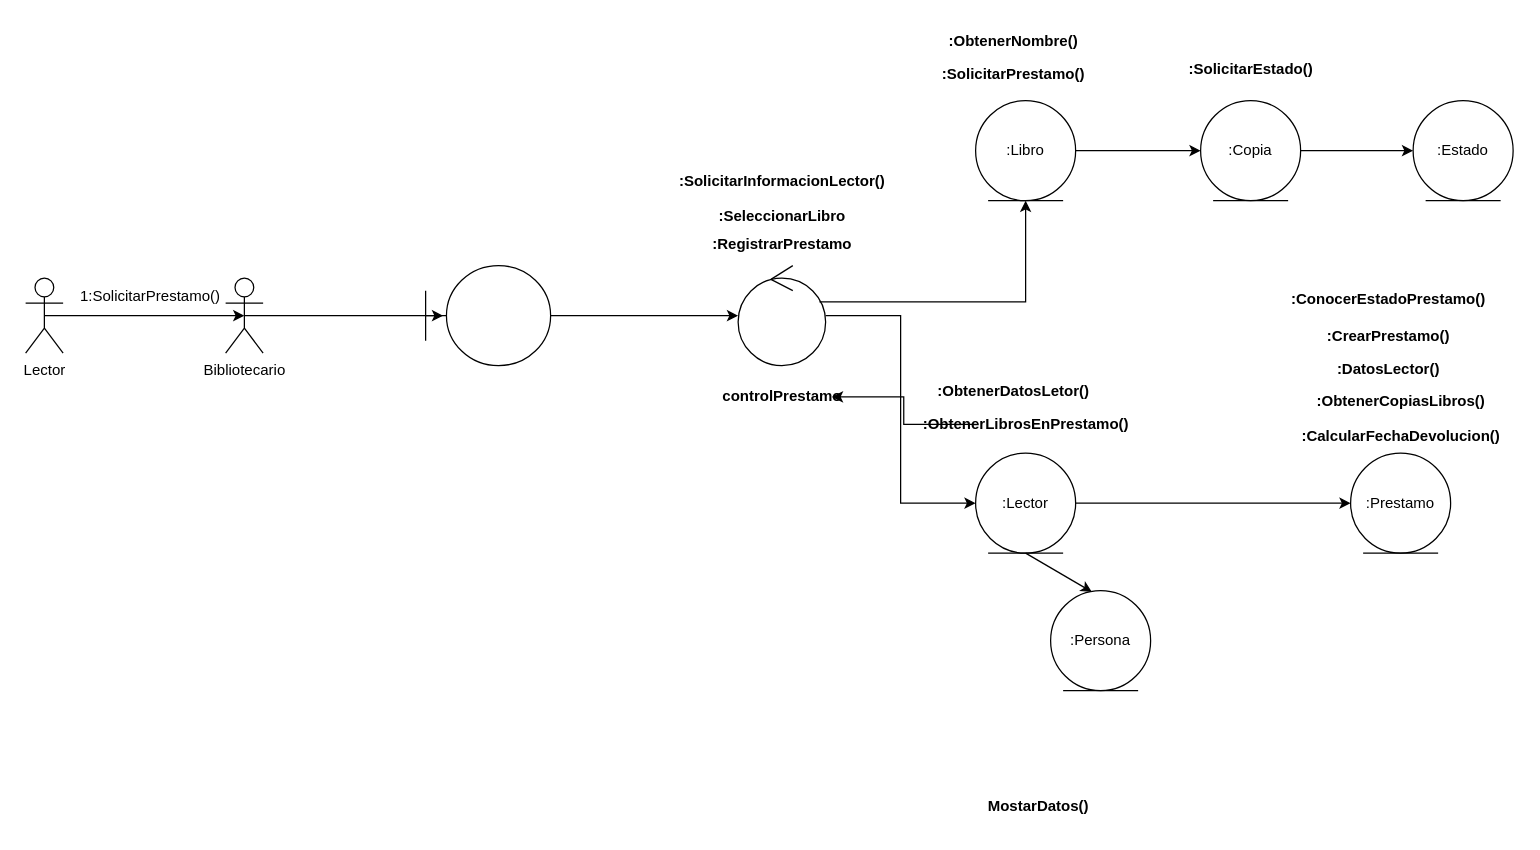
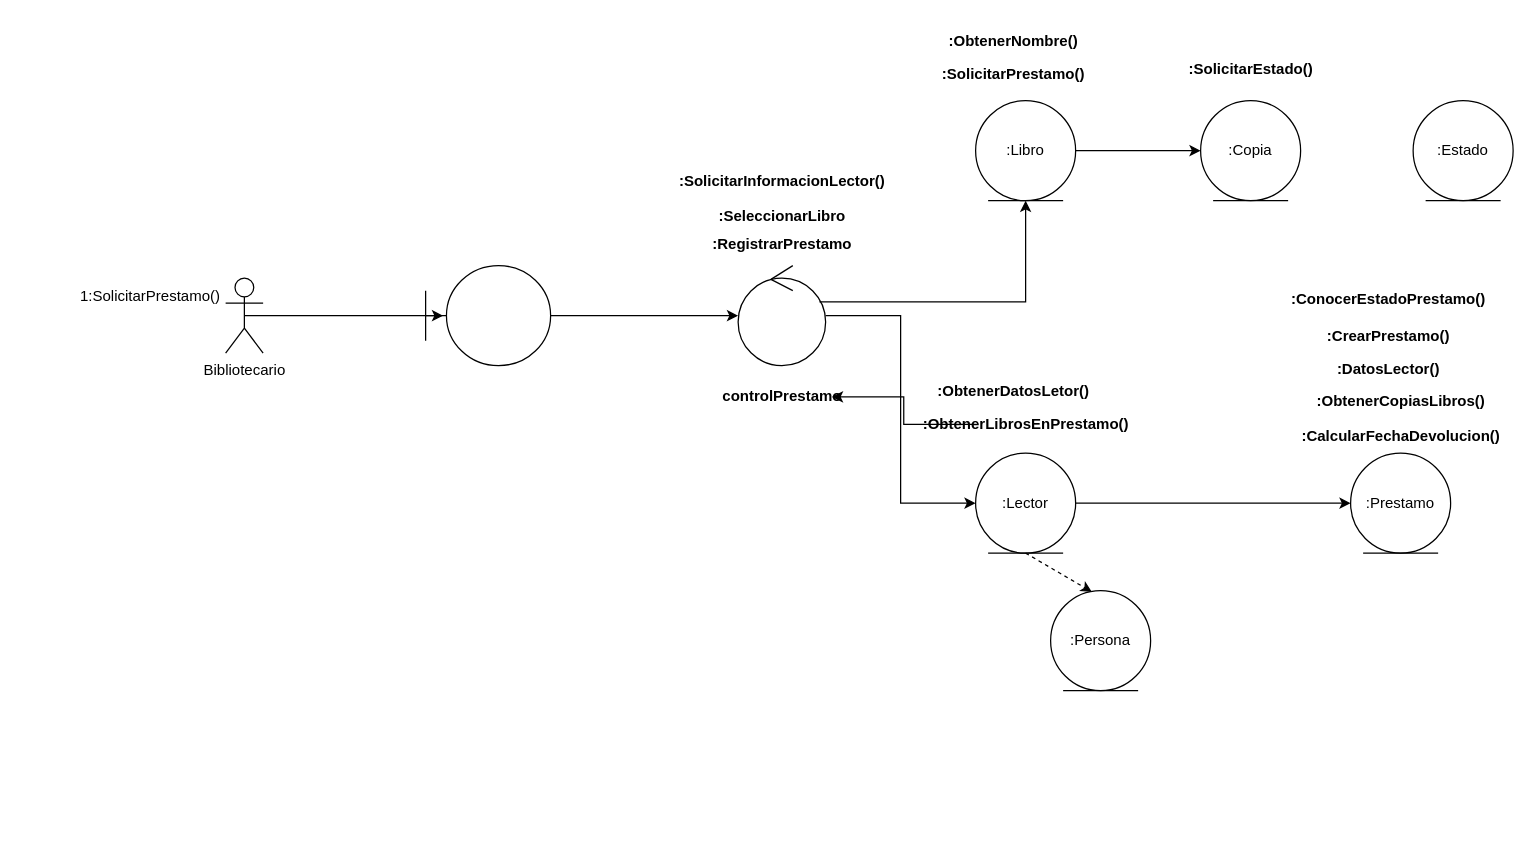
edge ":Copia" -> ":Estado": removed
node "Lector": removed
edge "Lector" -> "Bibliotecario": removed
edge ":Lector" -> ":Persona": style solid -> dashed
node "MostarDatos()": removed
